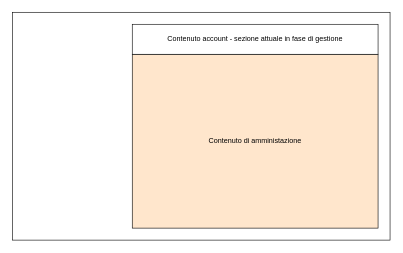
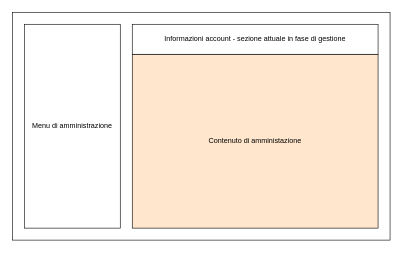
node "Contenuto account - sezione attuale in fase di gestione": label "Contenuto account - sezione attuale in fase di gestione" -> "Informazioni account - sezione attuale in fase di gestione"
node "Menu di amministrazione": added
